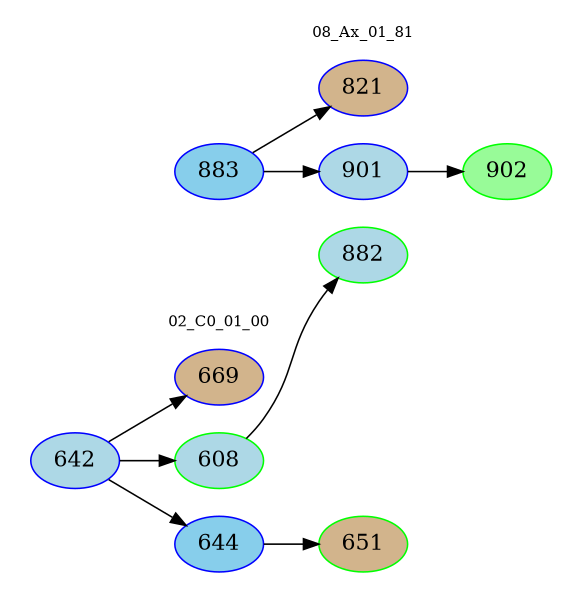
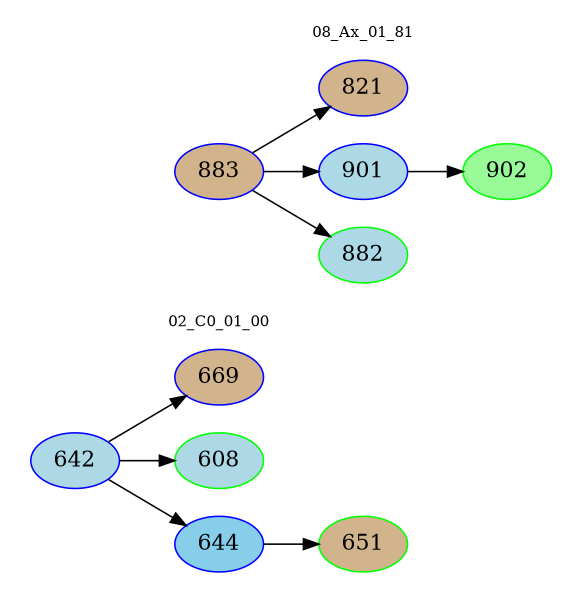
node "883": fillcolor skyblue -> tan
edge "608" -> "882": now "883" -> "882"
